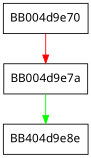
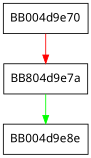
node "BB004d9e7a": label "BB004d9e7a" -> "BB804d9e7a"
node "BB404d9e8e": label "BB404d9e8e" -> "BB004d9e8e"
